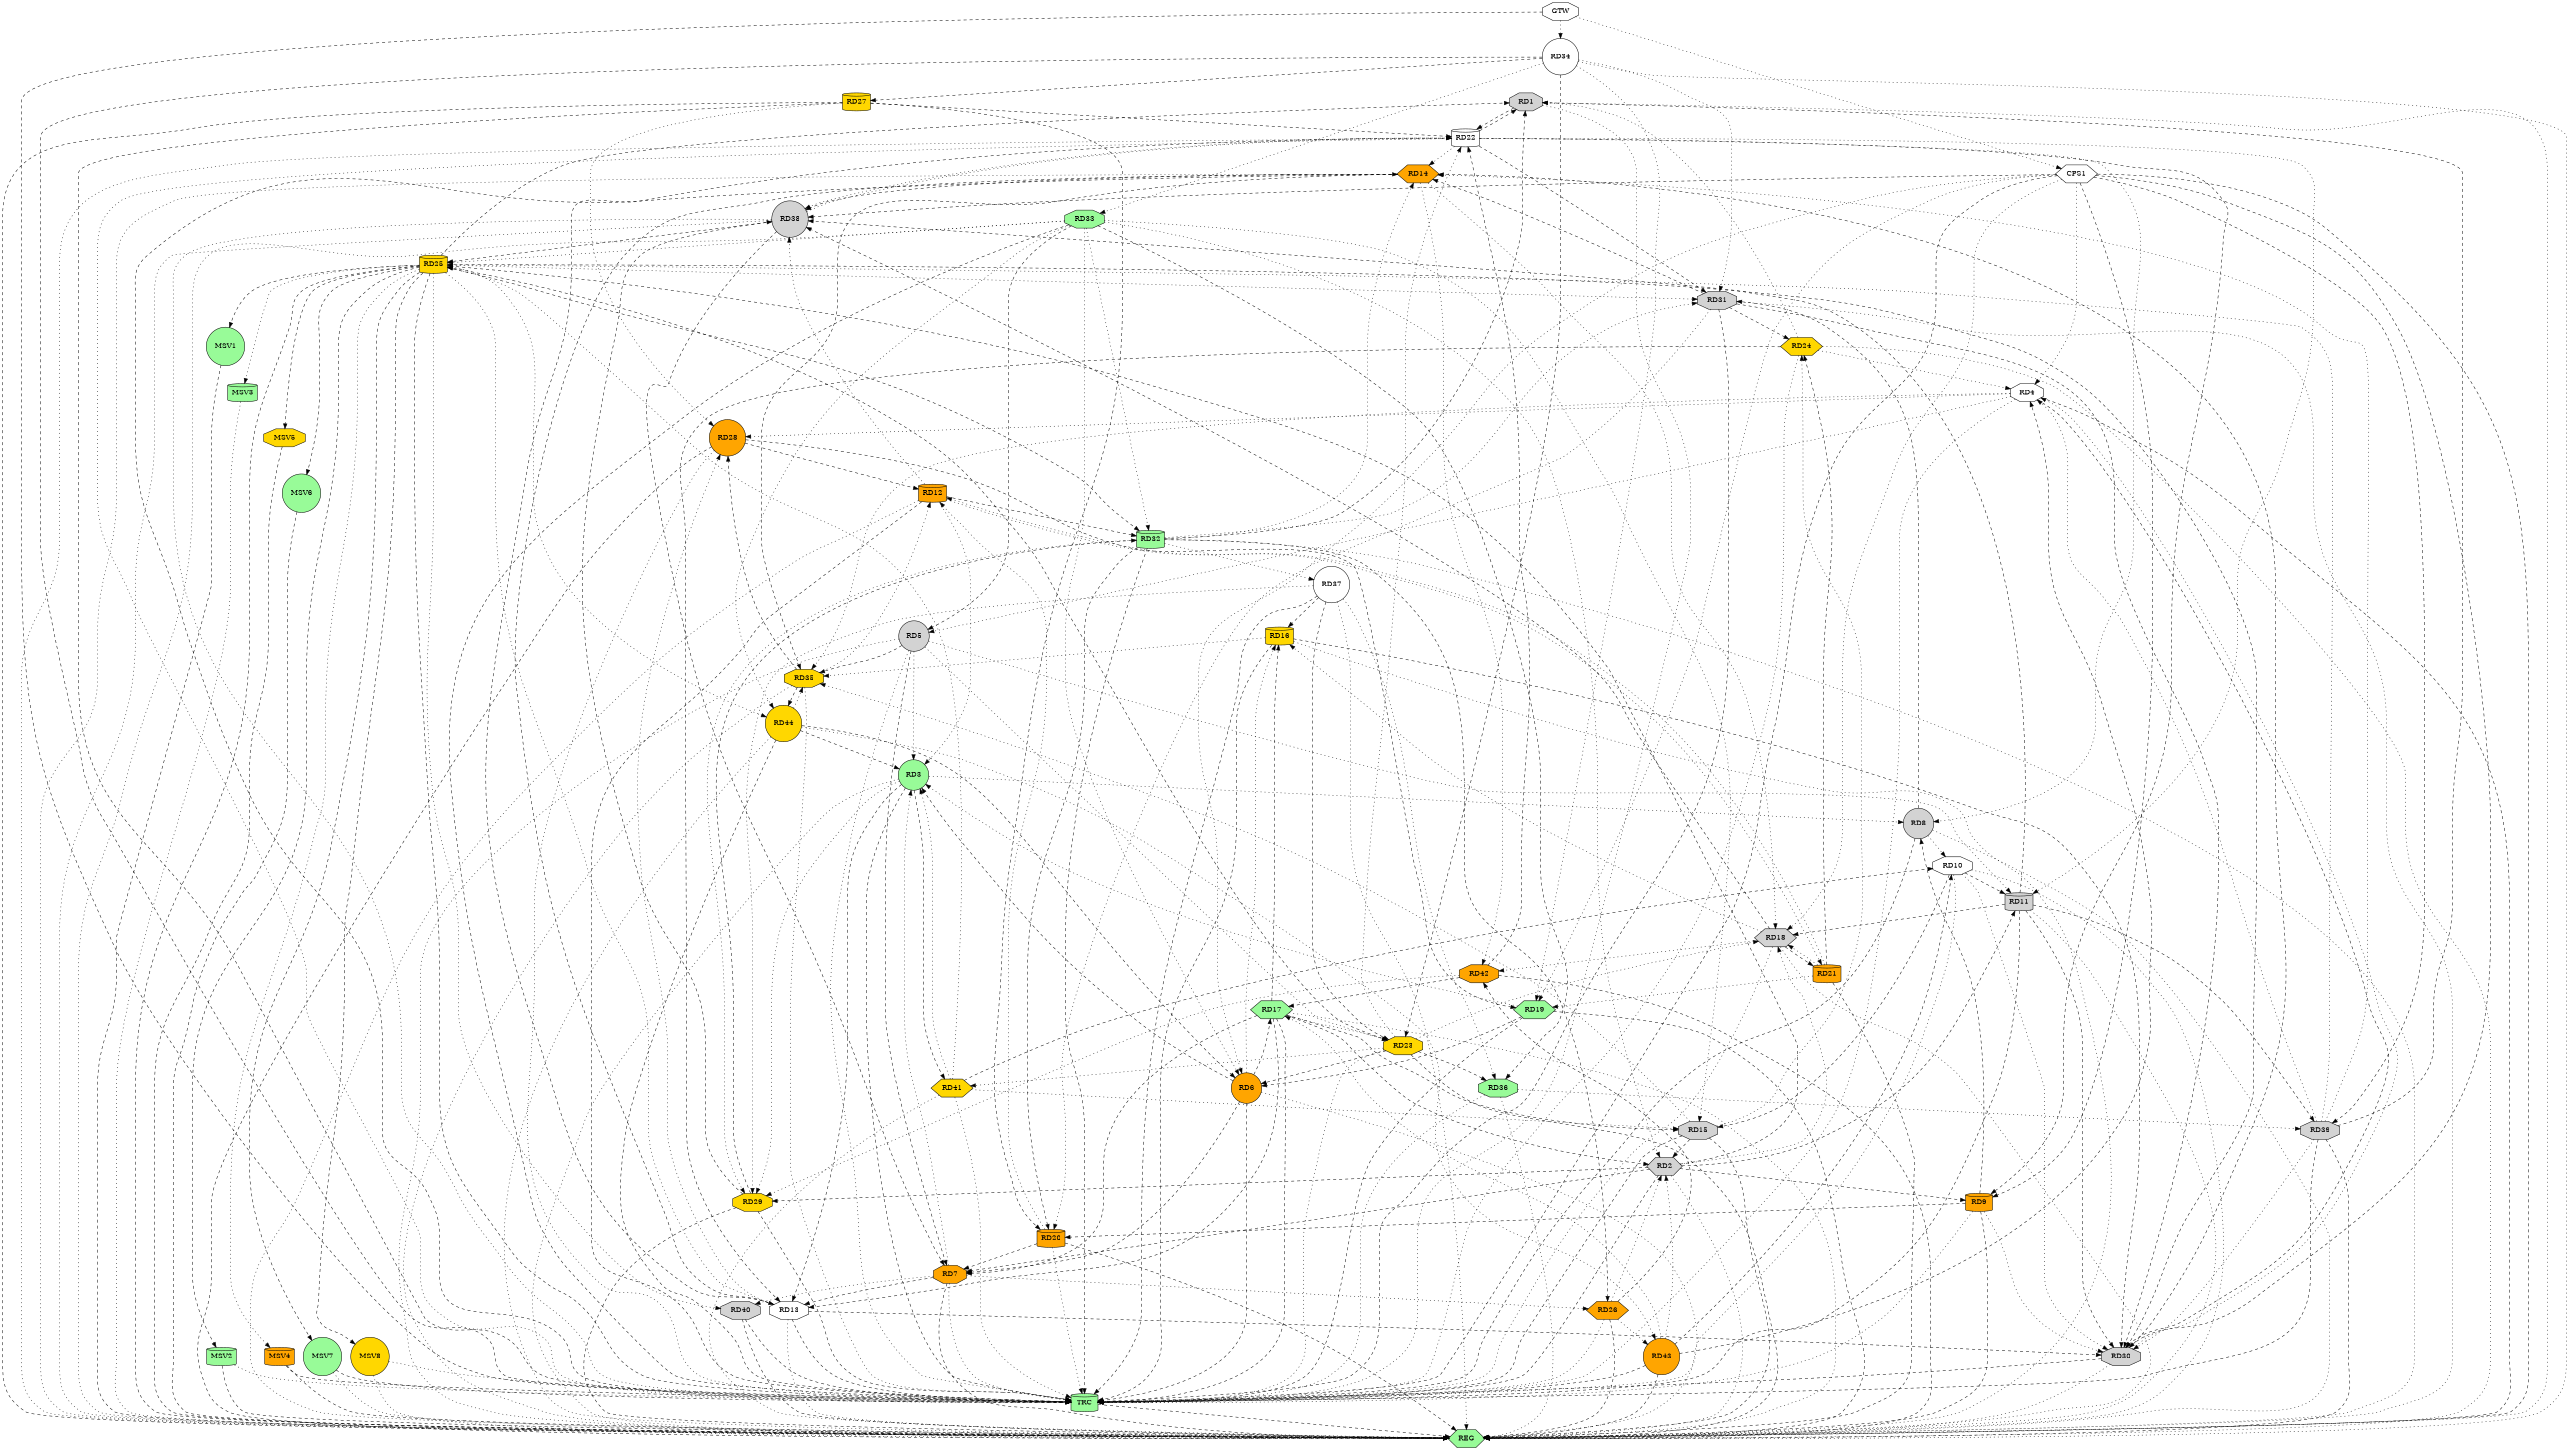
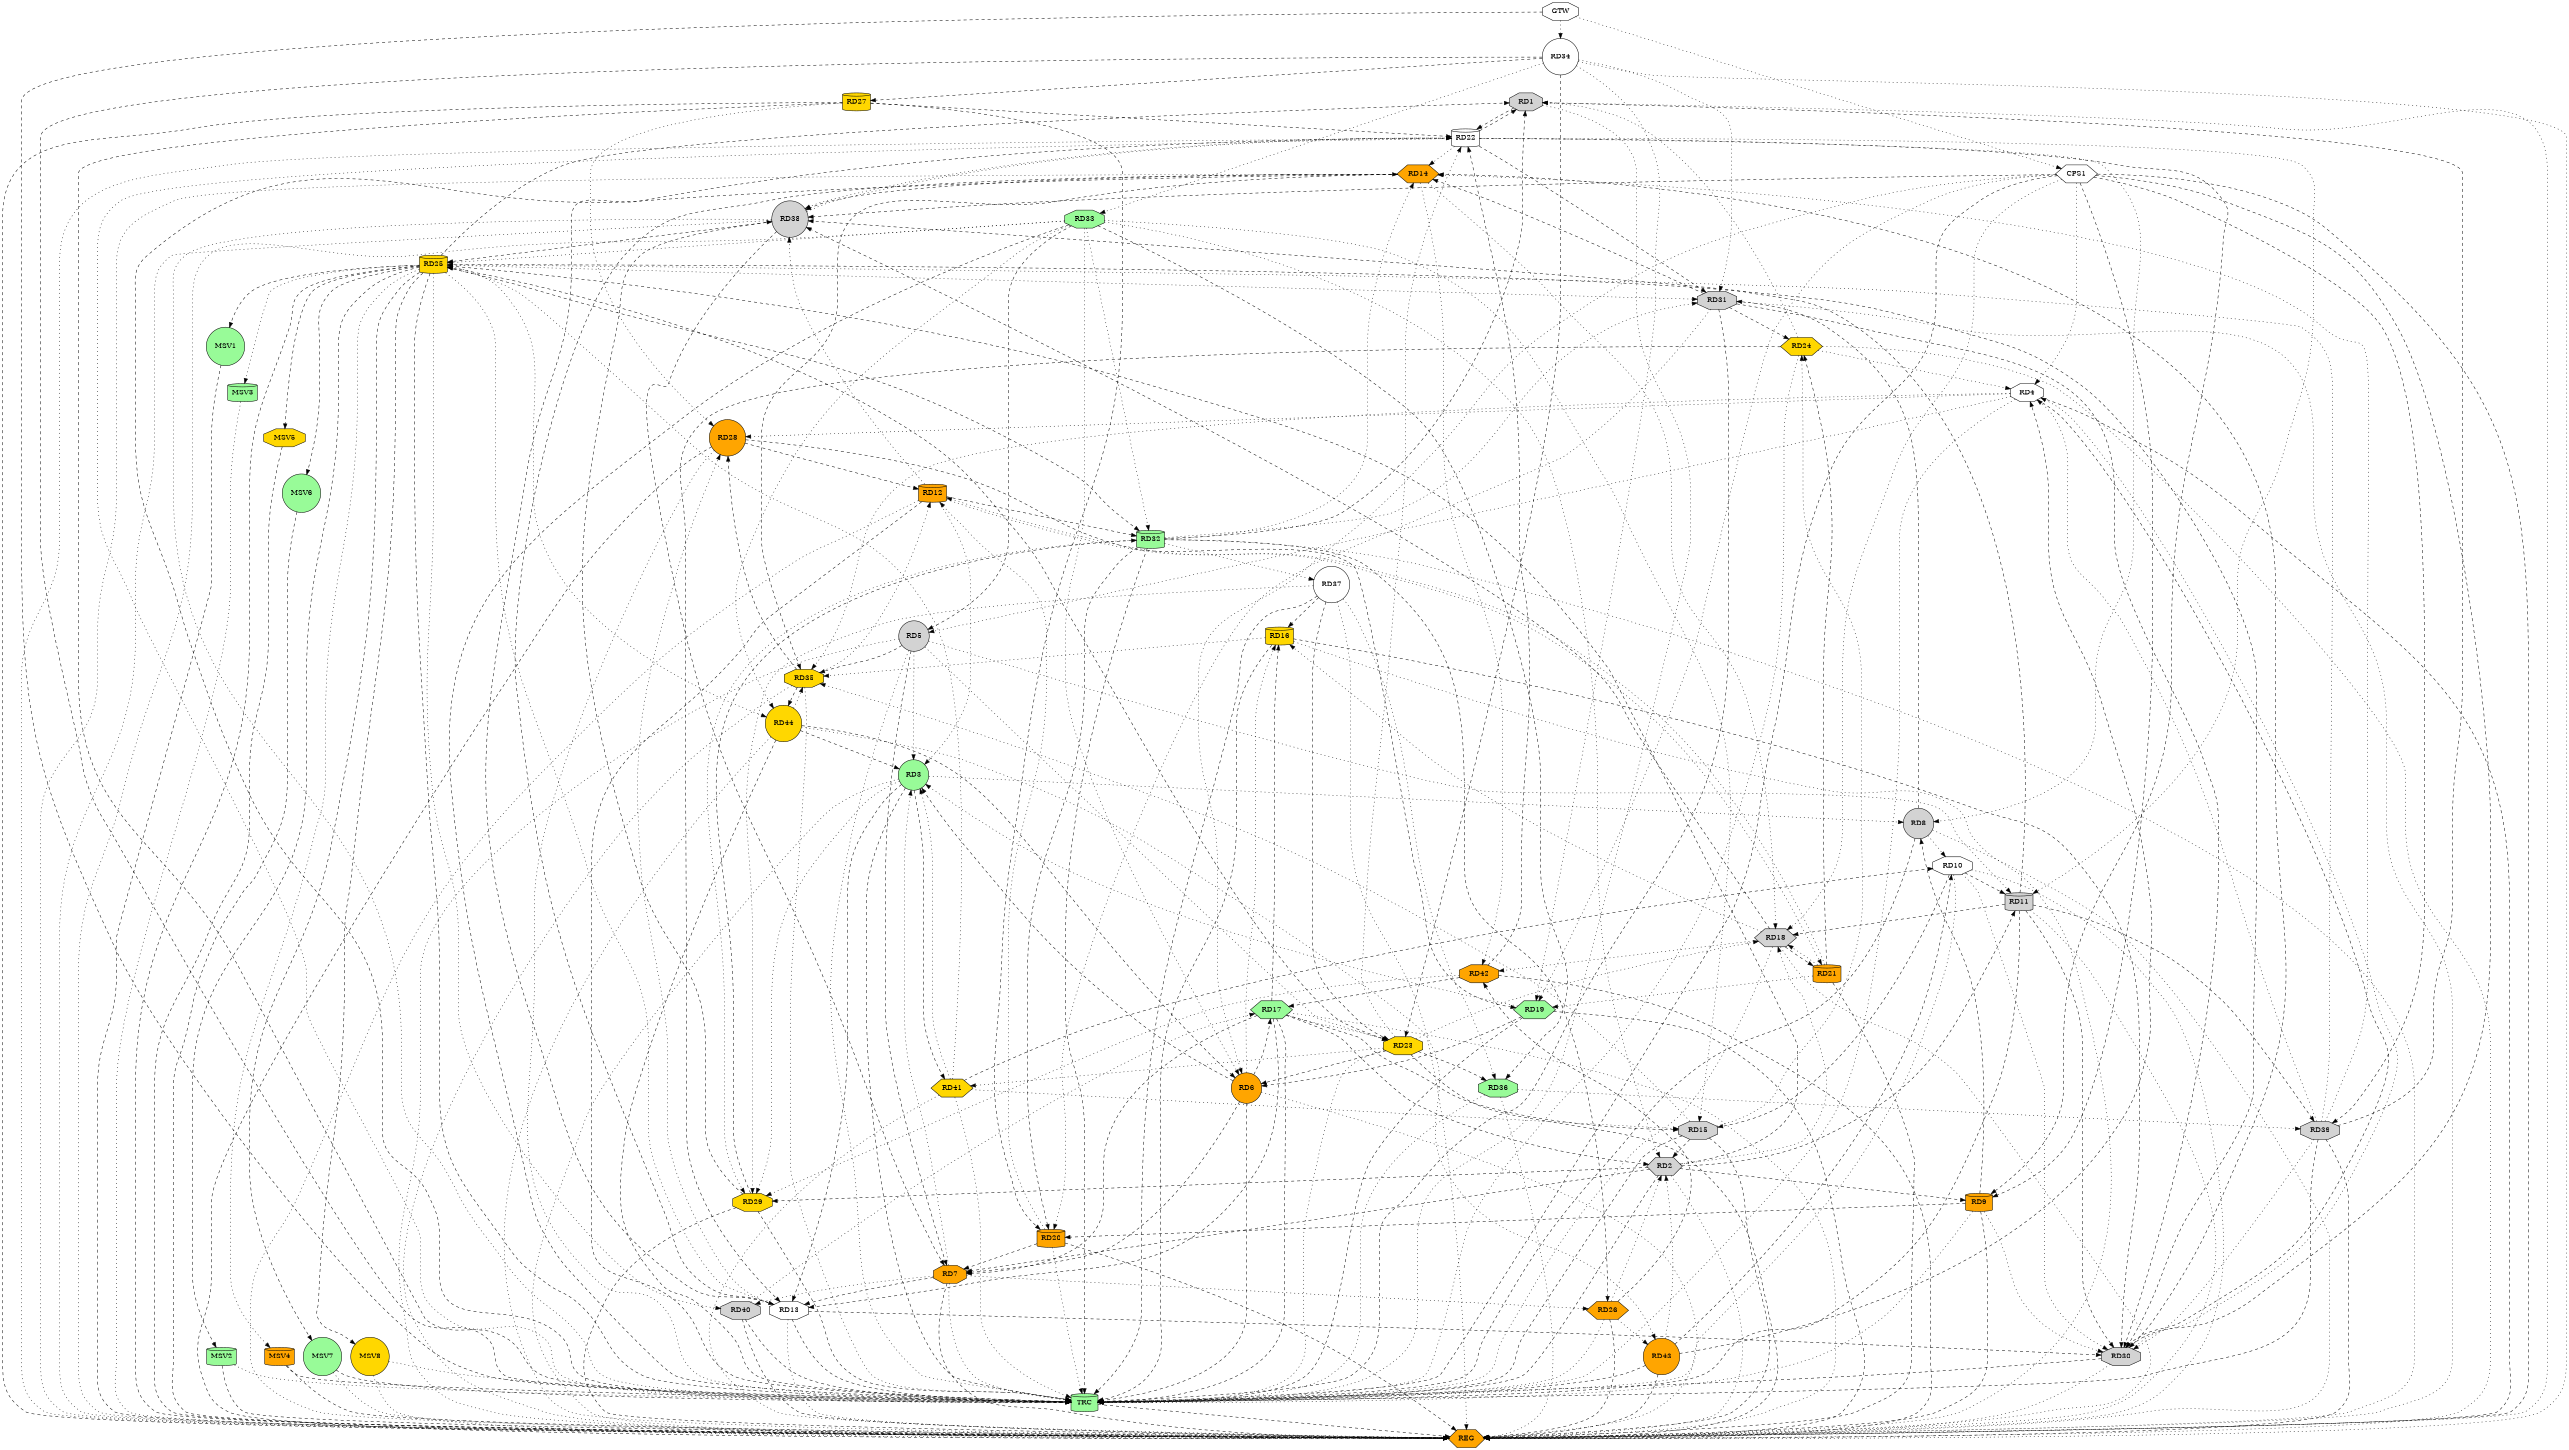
edge "RD43" -> "RD17": now "RD40" -> "RD17"
node "REG": fillcolor palegreen -> orange
